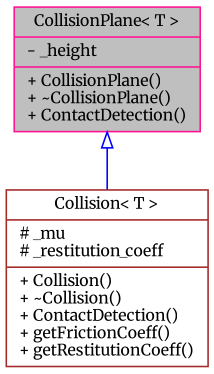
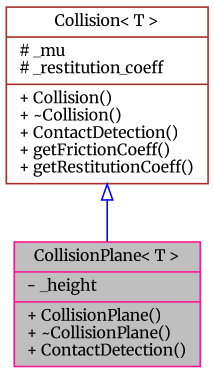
edge "Collision< T >" -> "CollisionPlane< T >": reversed
